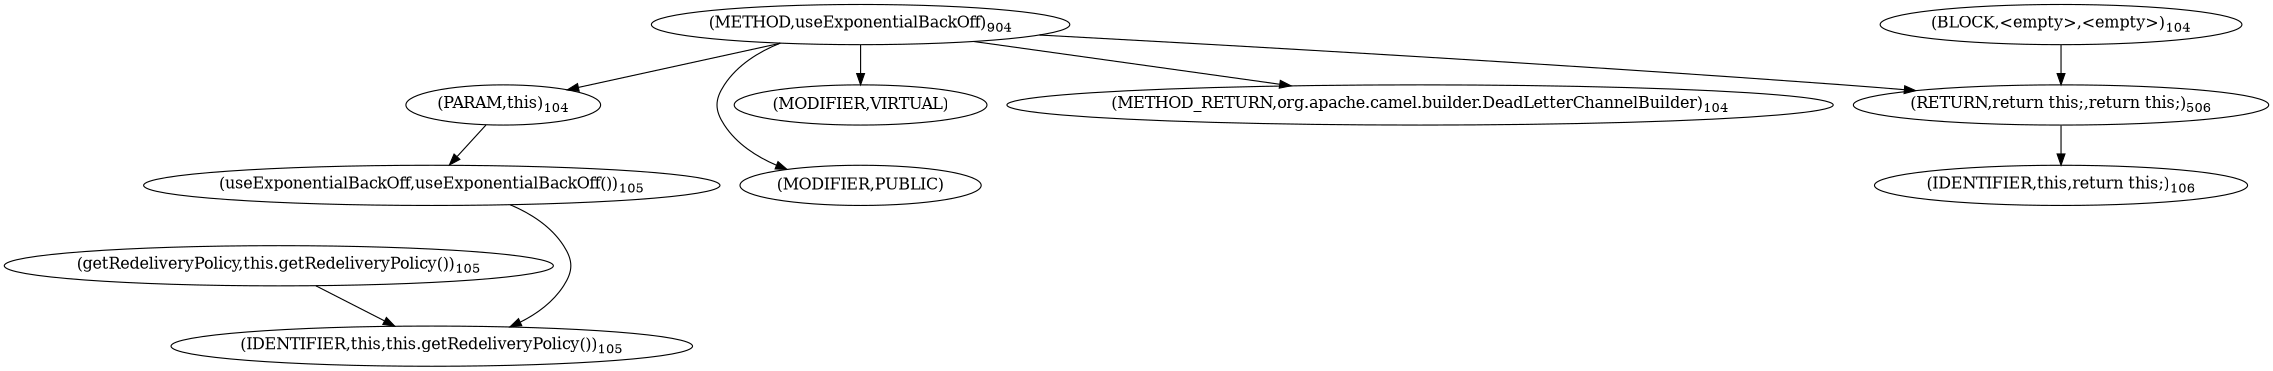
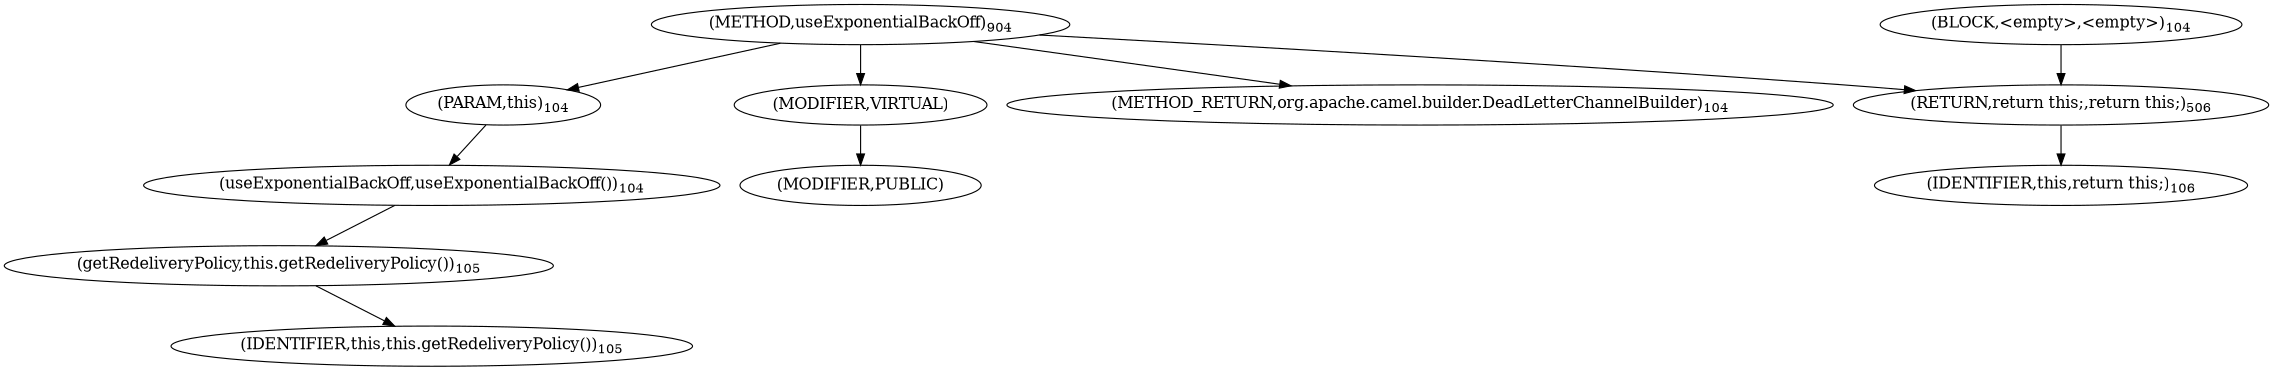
edge "(METHOD,useExponentialBackOff)" -> "(MODIFIER,PUBLIC)": now "(MODIFIER,VIRTUAL)" -> "(MODIFIER,PUBLIC)"
node "(useExponentialBackOff,useExponentialBackOff())": text "105" -> "104"
edge "(useExponentialBackOff,useExponentialBackOff())" -> "(IDENTIFIER,this,this.getRedeliveryPolicy())": now "(useExponentialBackOff,useExponentialBackOff())" -> "(getRedeliveryPolicy,this.getRedeliveryPolicy())"
